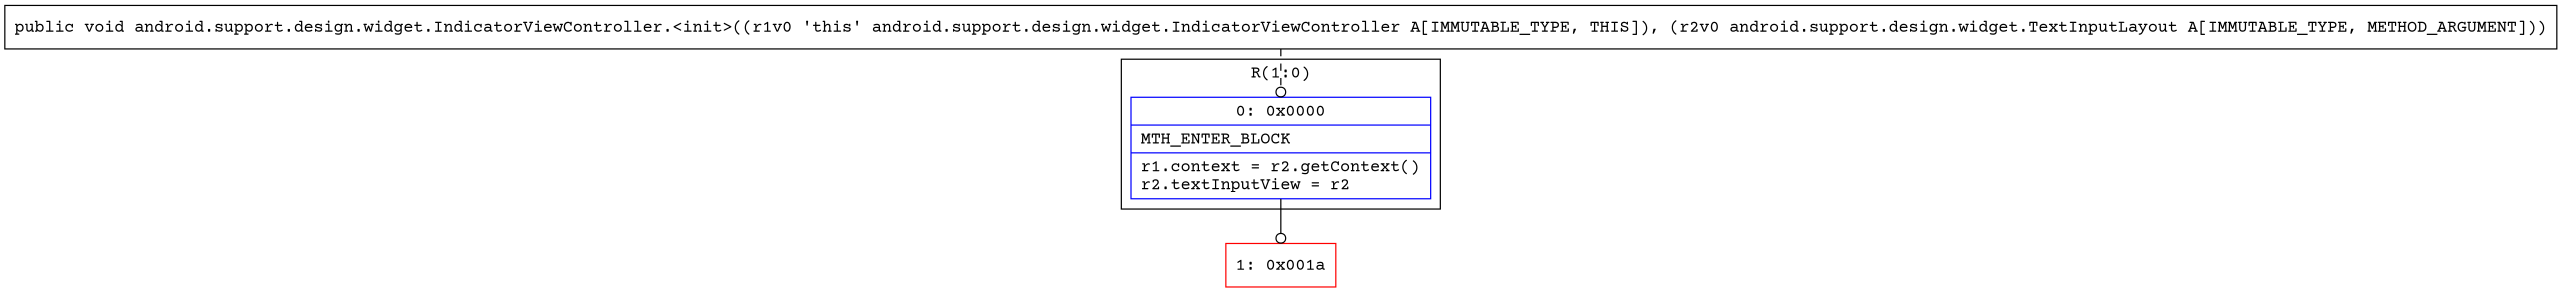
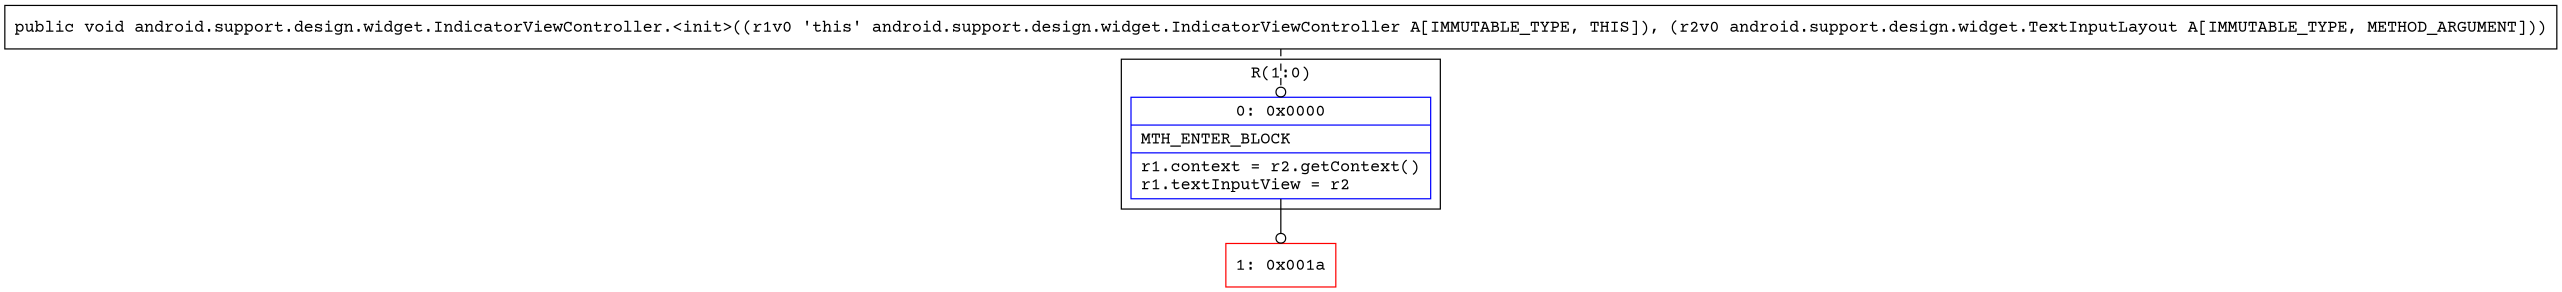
node "0: 0x0000": text "r2.textInputView = r2" -> "r1.textInputView = r2"
